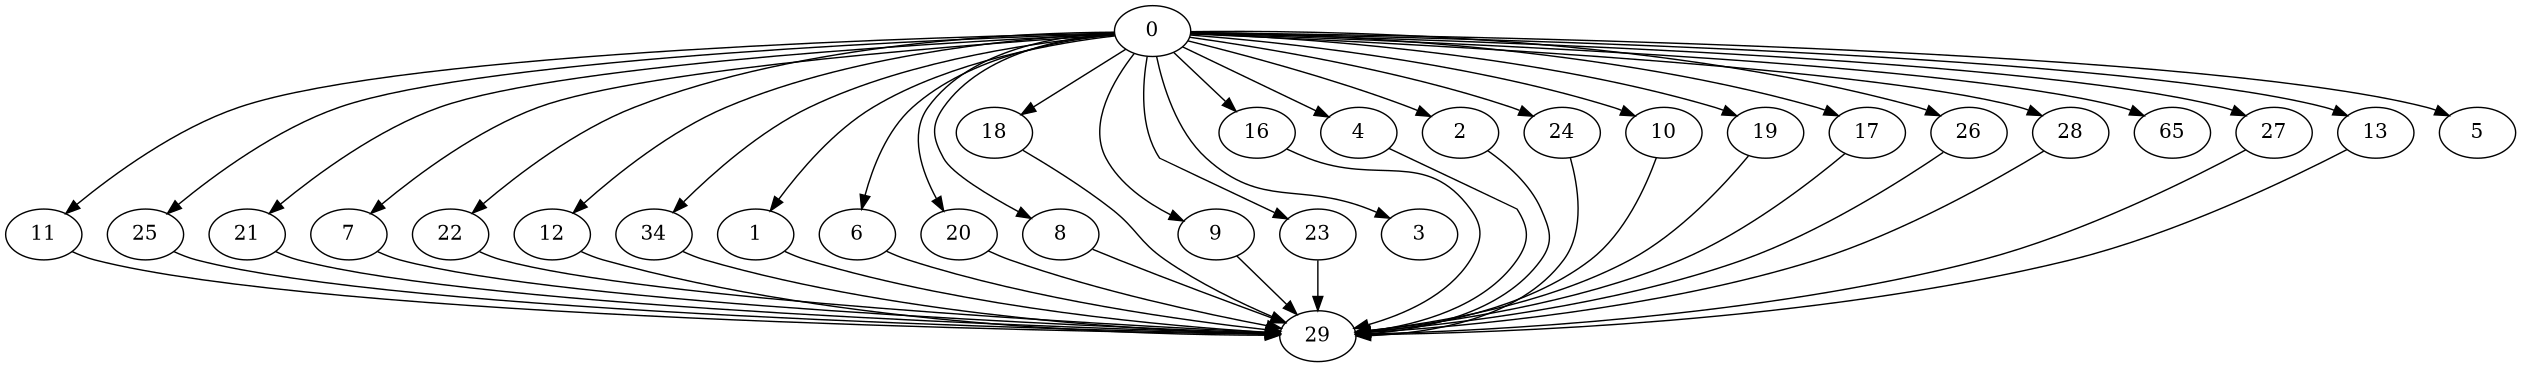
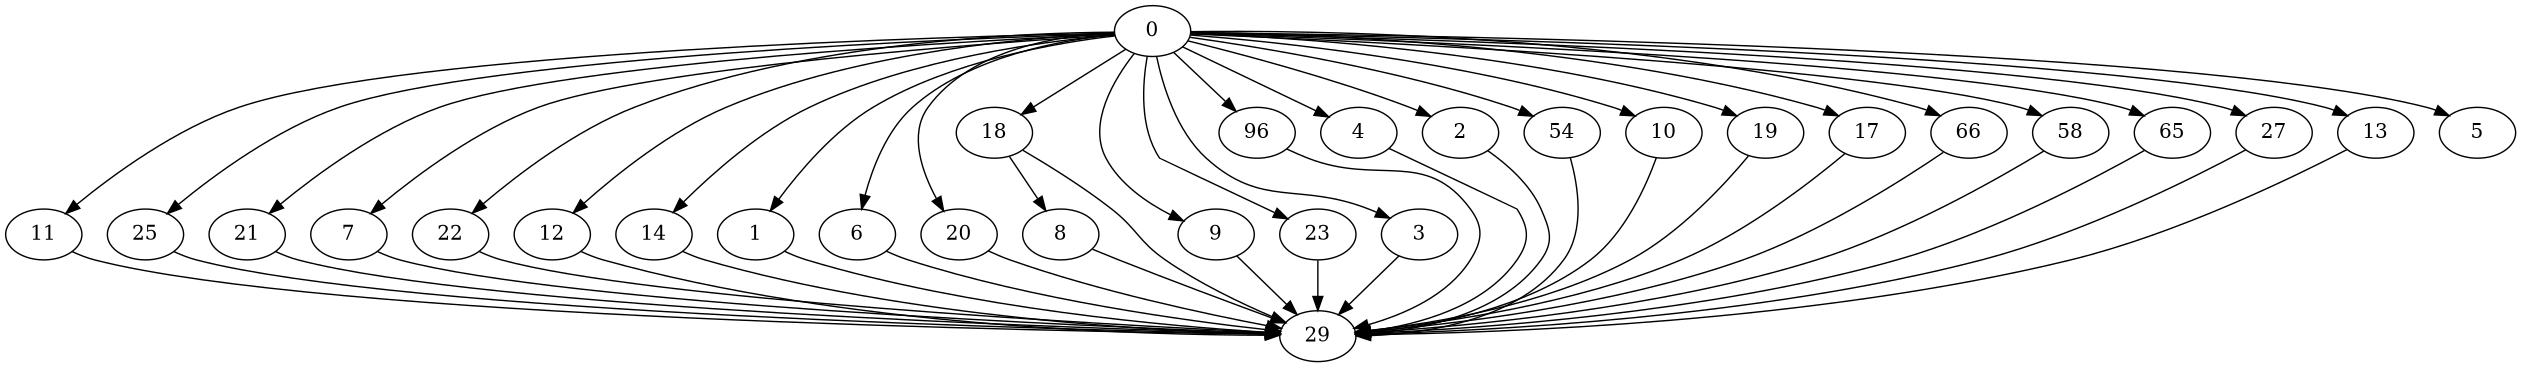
edge "0" -> "8": now "18" -> "8"
node "16": label "16" -> "96"
node "24": label "24" -> "54"
node "26": label "26" -> "66"
node "28": label "28" -> "58"
node "34": label "34" -> "14"
edge "3" -> "29": added
edge "65" -> "29": added
